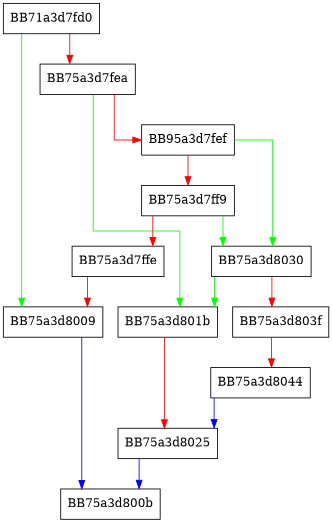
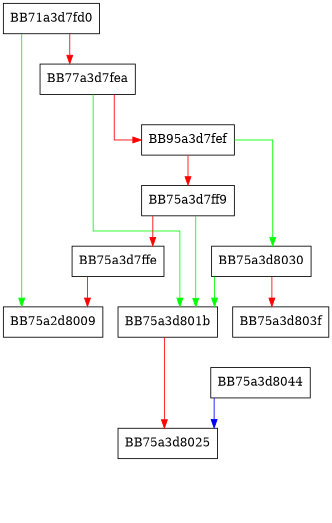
node "BB75a3d7fea": label "BB75a3d7fea" -> "BB77a3d7fea"
edge "BB75a3d7ff9" -> "BB75a3d8030": now "BB75a3d7ff9" -> "BB75a3d801b"
node "BB75a3d8009": label "BB75a3d8009" -> "BB75a2d8009"
edge "BB75a3d803f" -> "BB75a3d8044": removed
node "BB75a3d800b": removed
